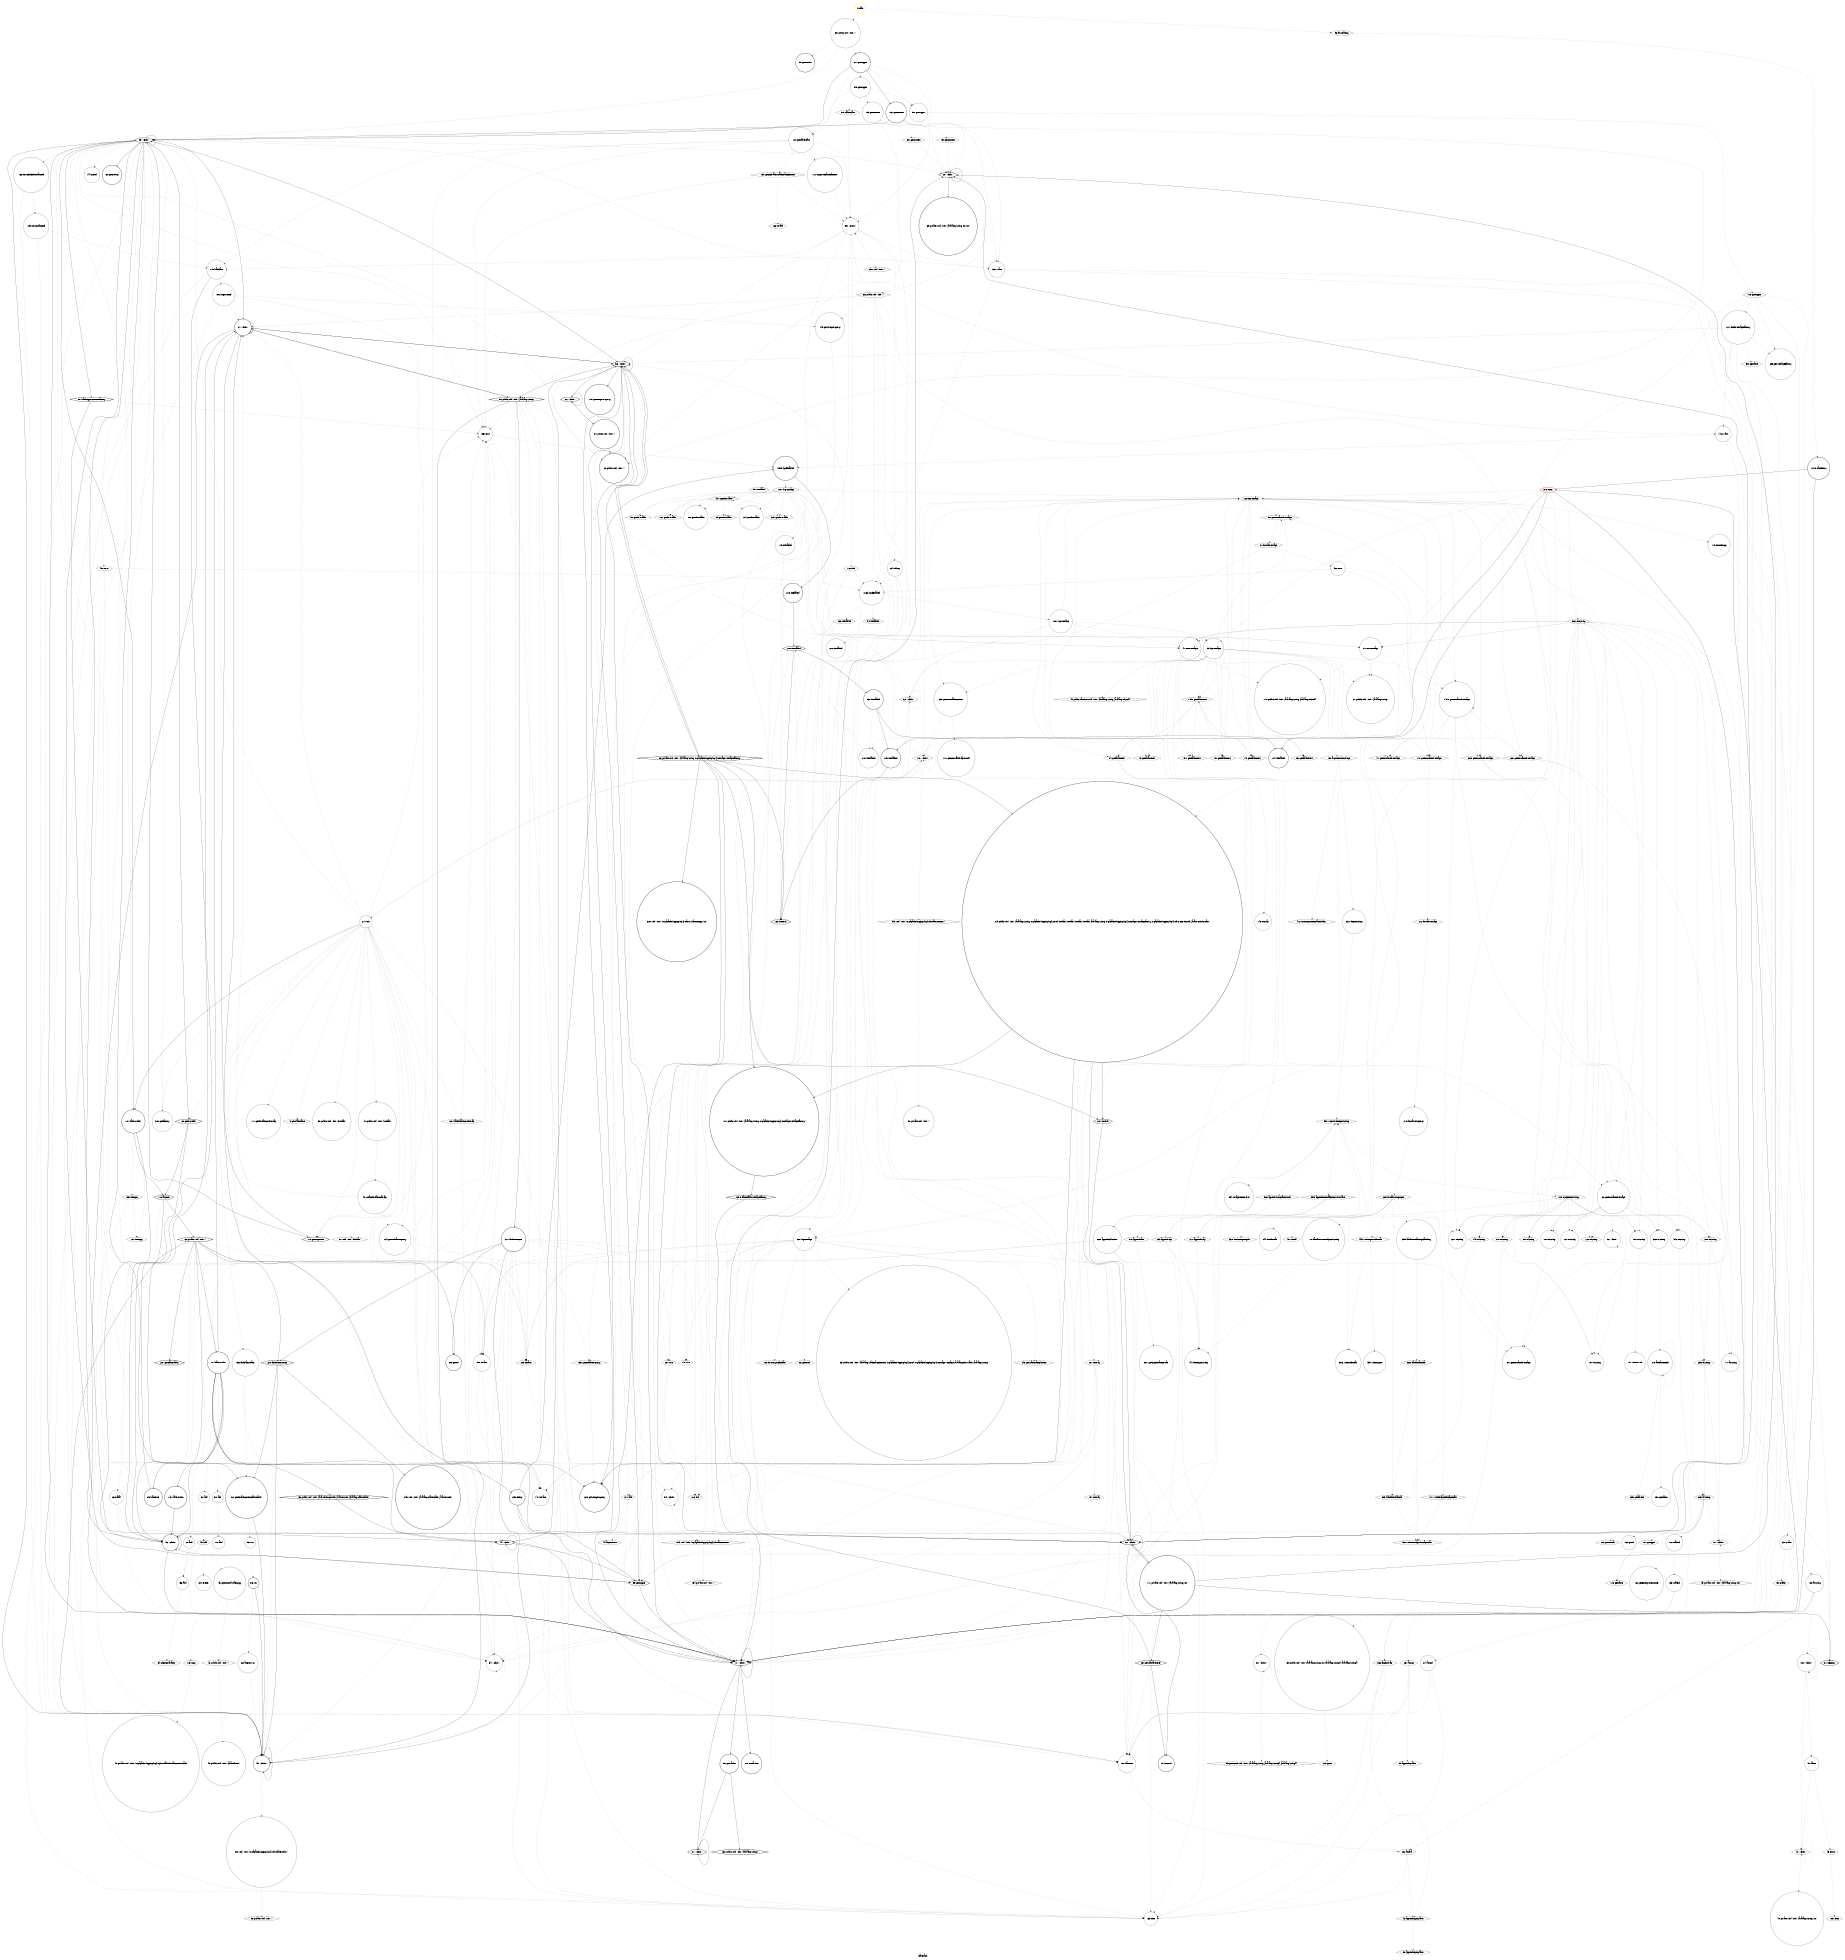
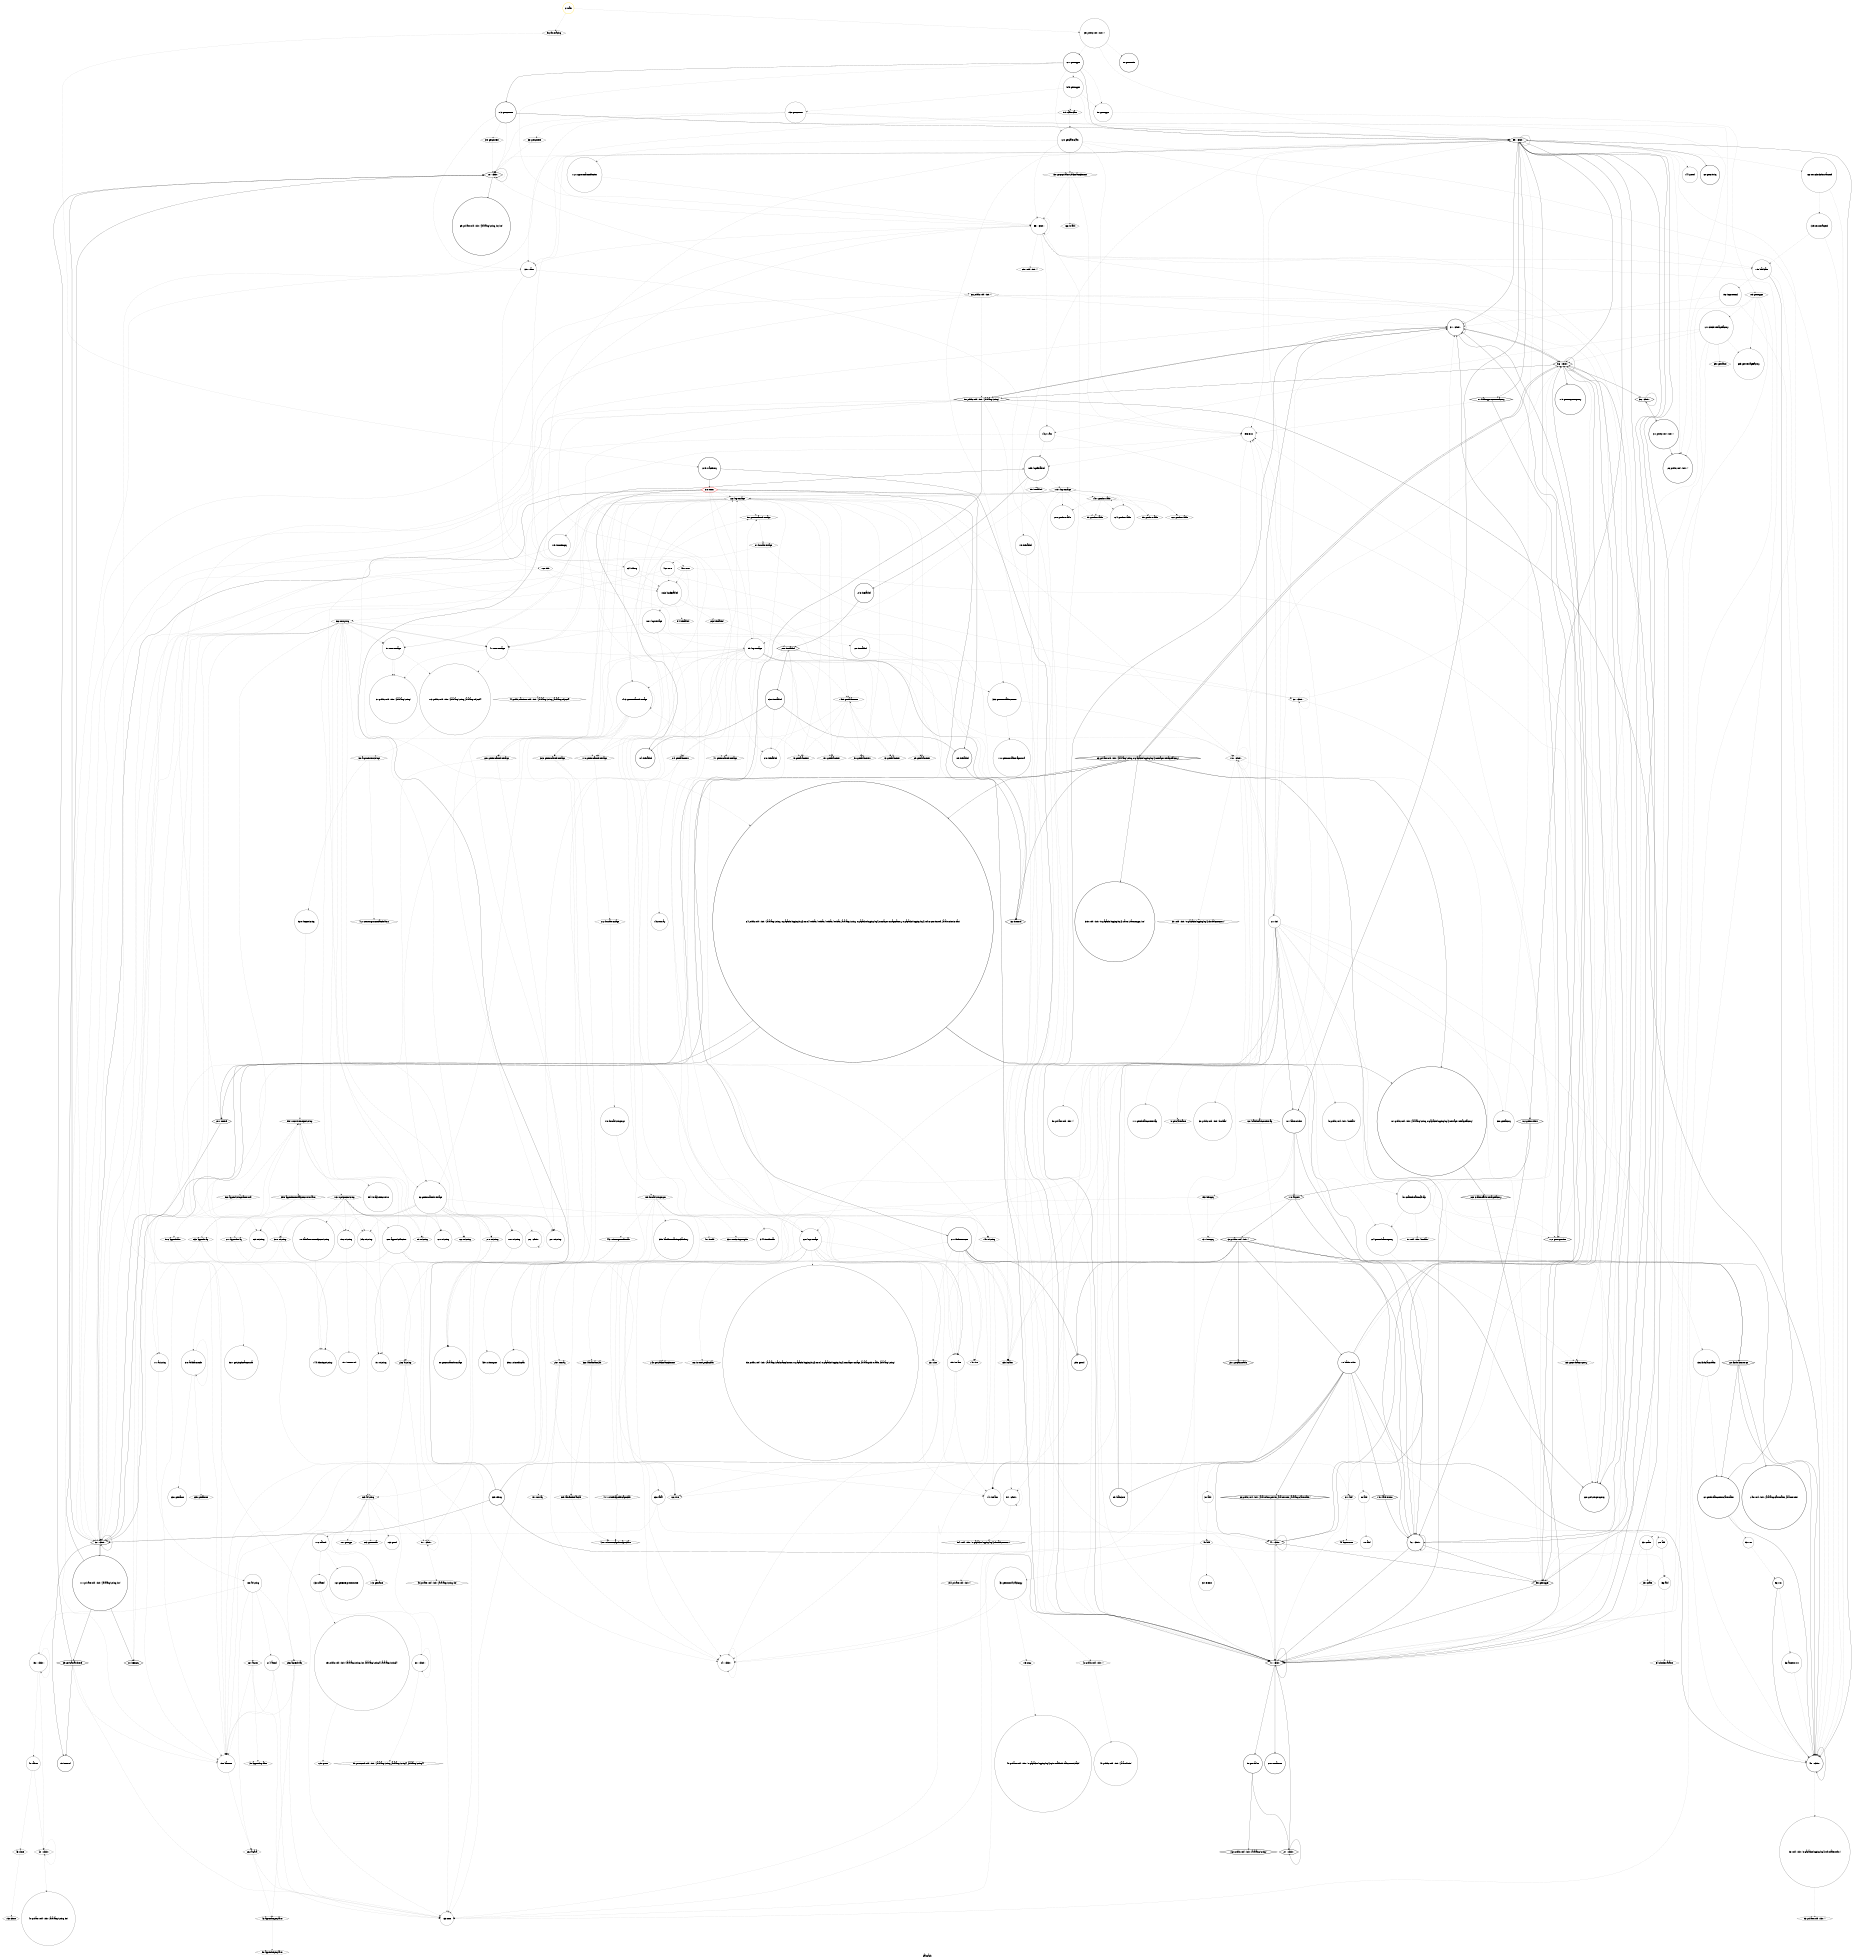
node "245: getStringProperty": removed
node "329: getThrowable": removed
node "86: getLevel": removed
node "140: validVersion": shape circle -> hexagon
